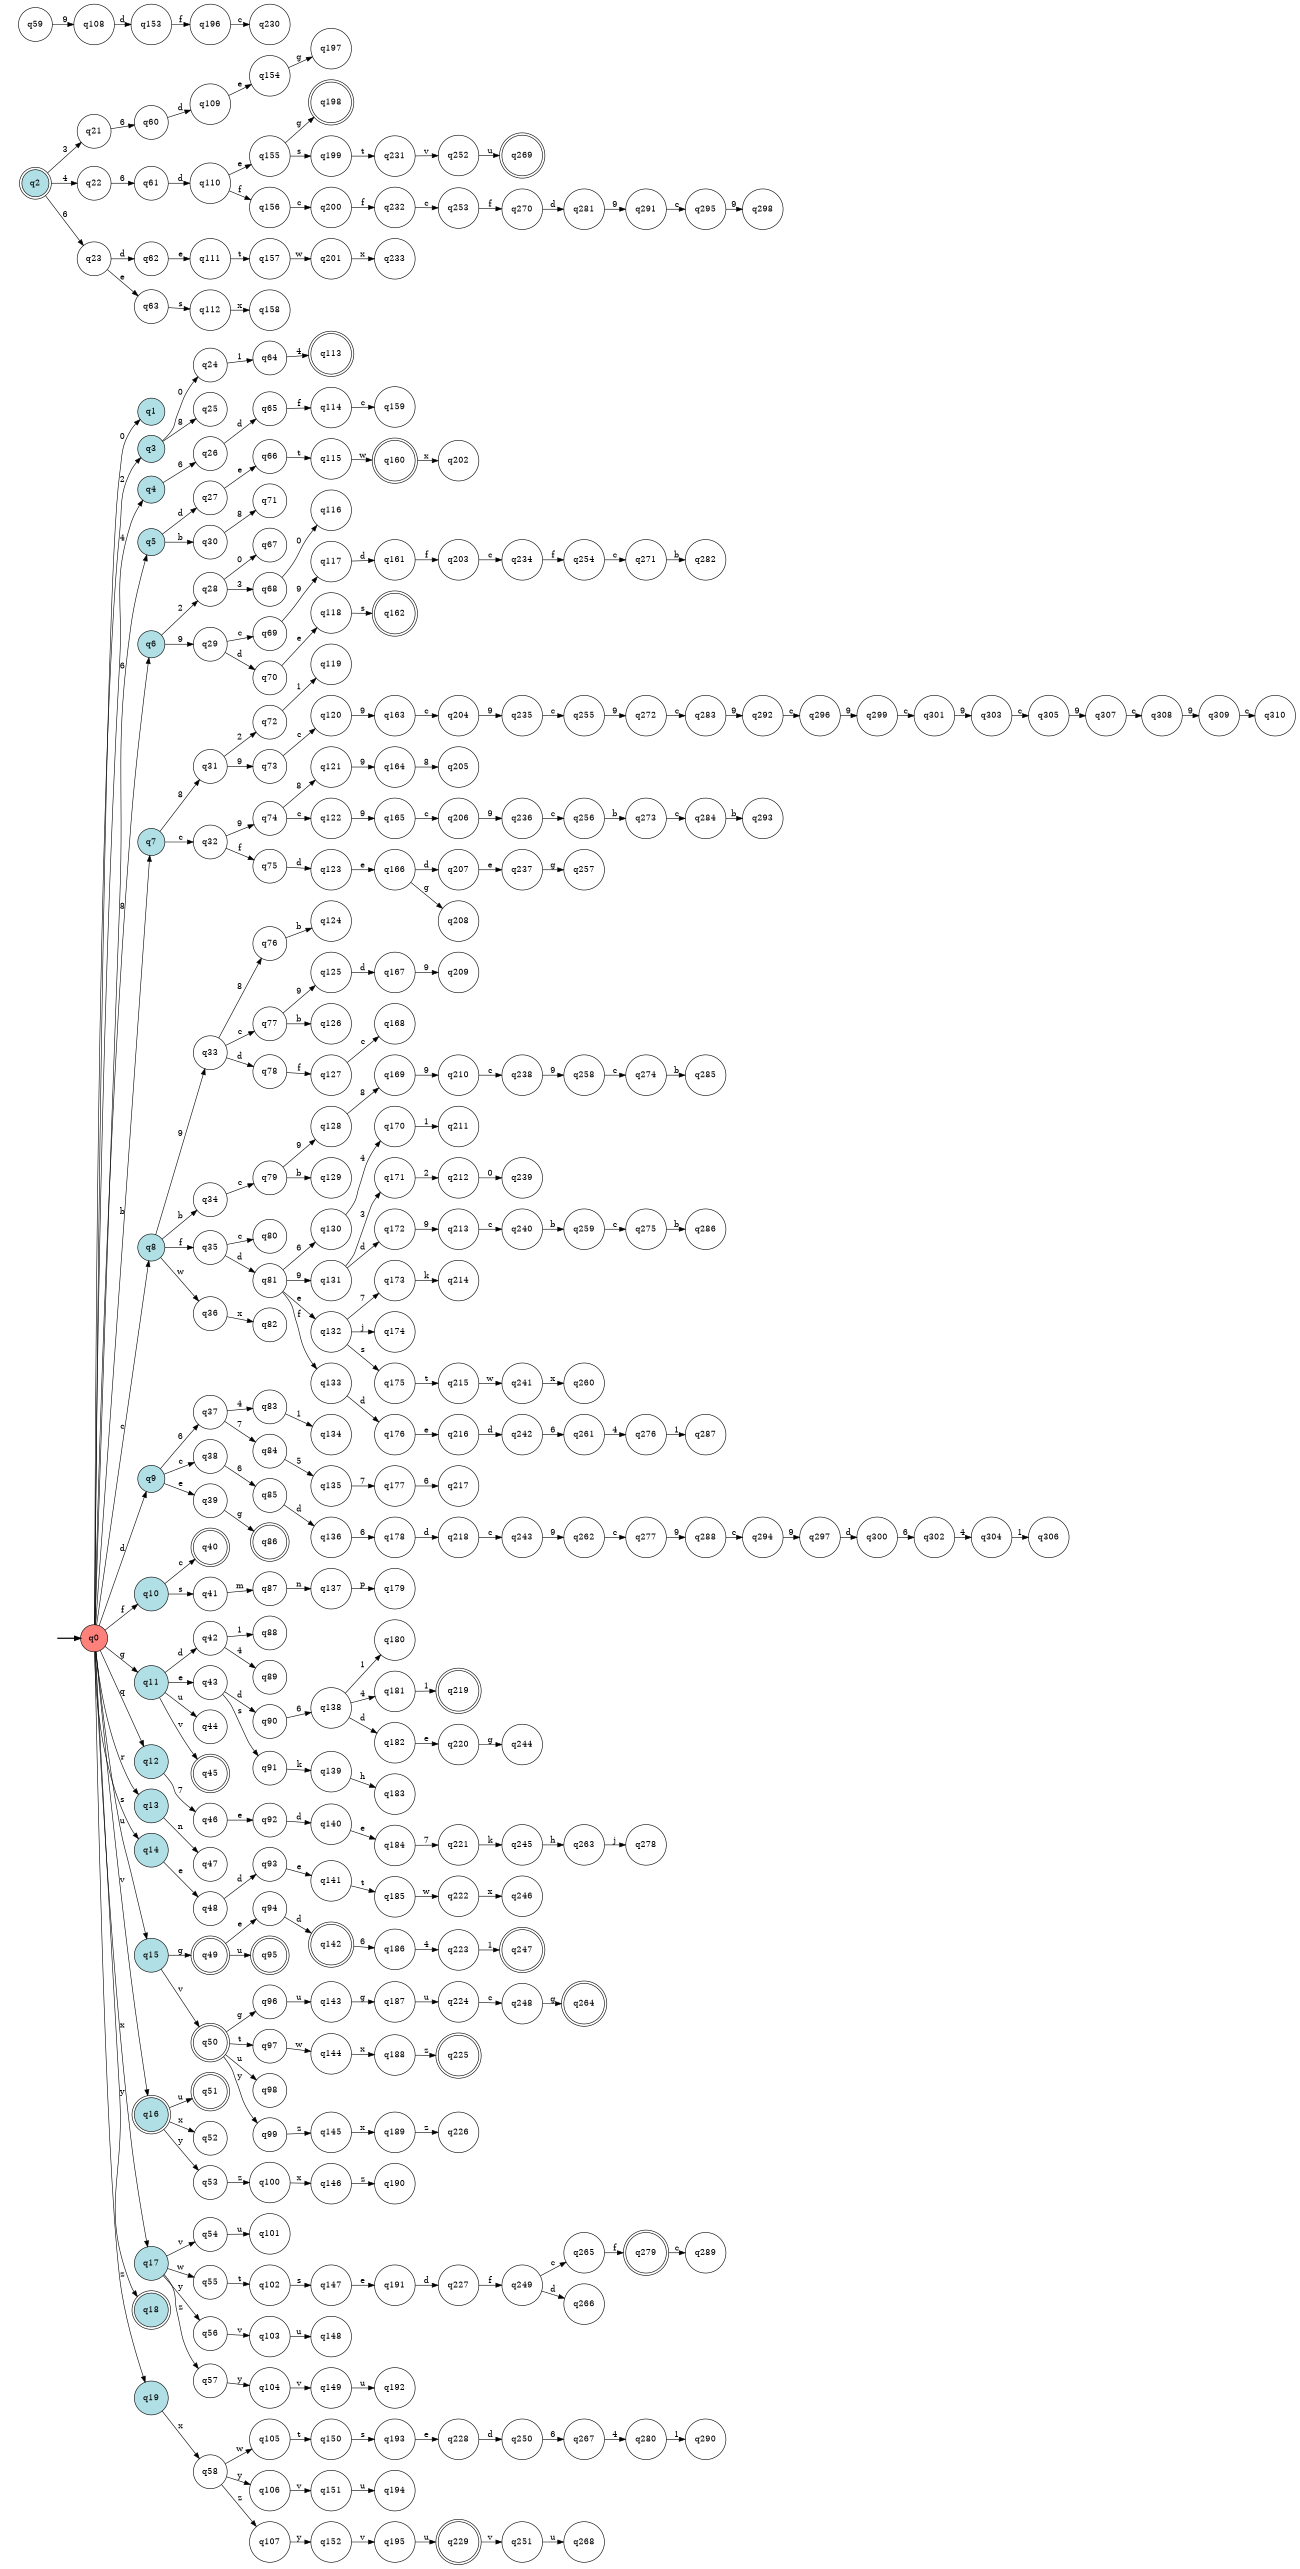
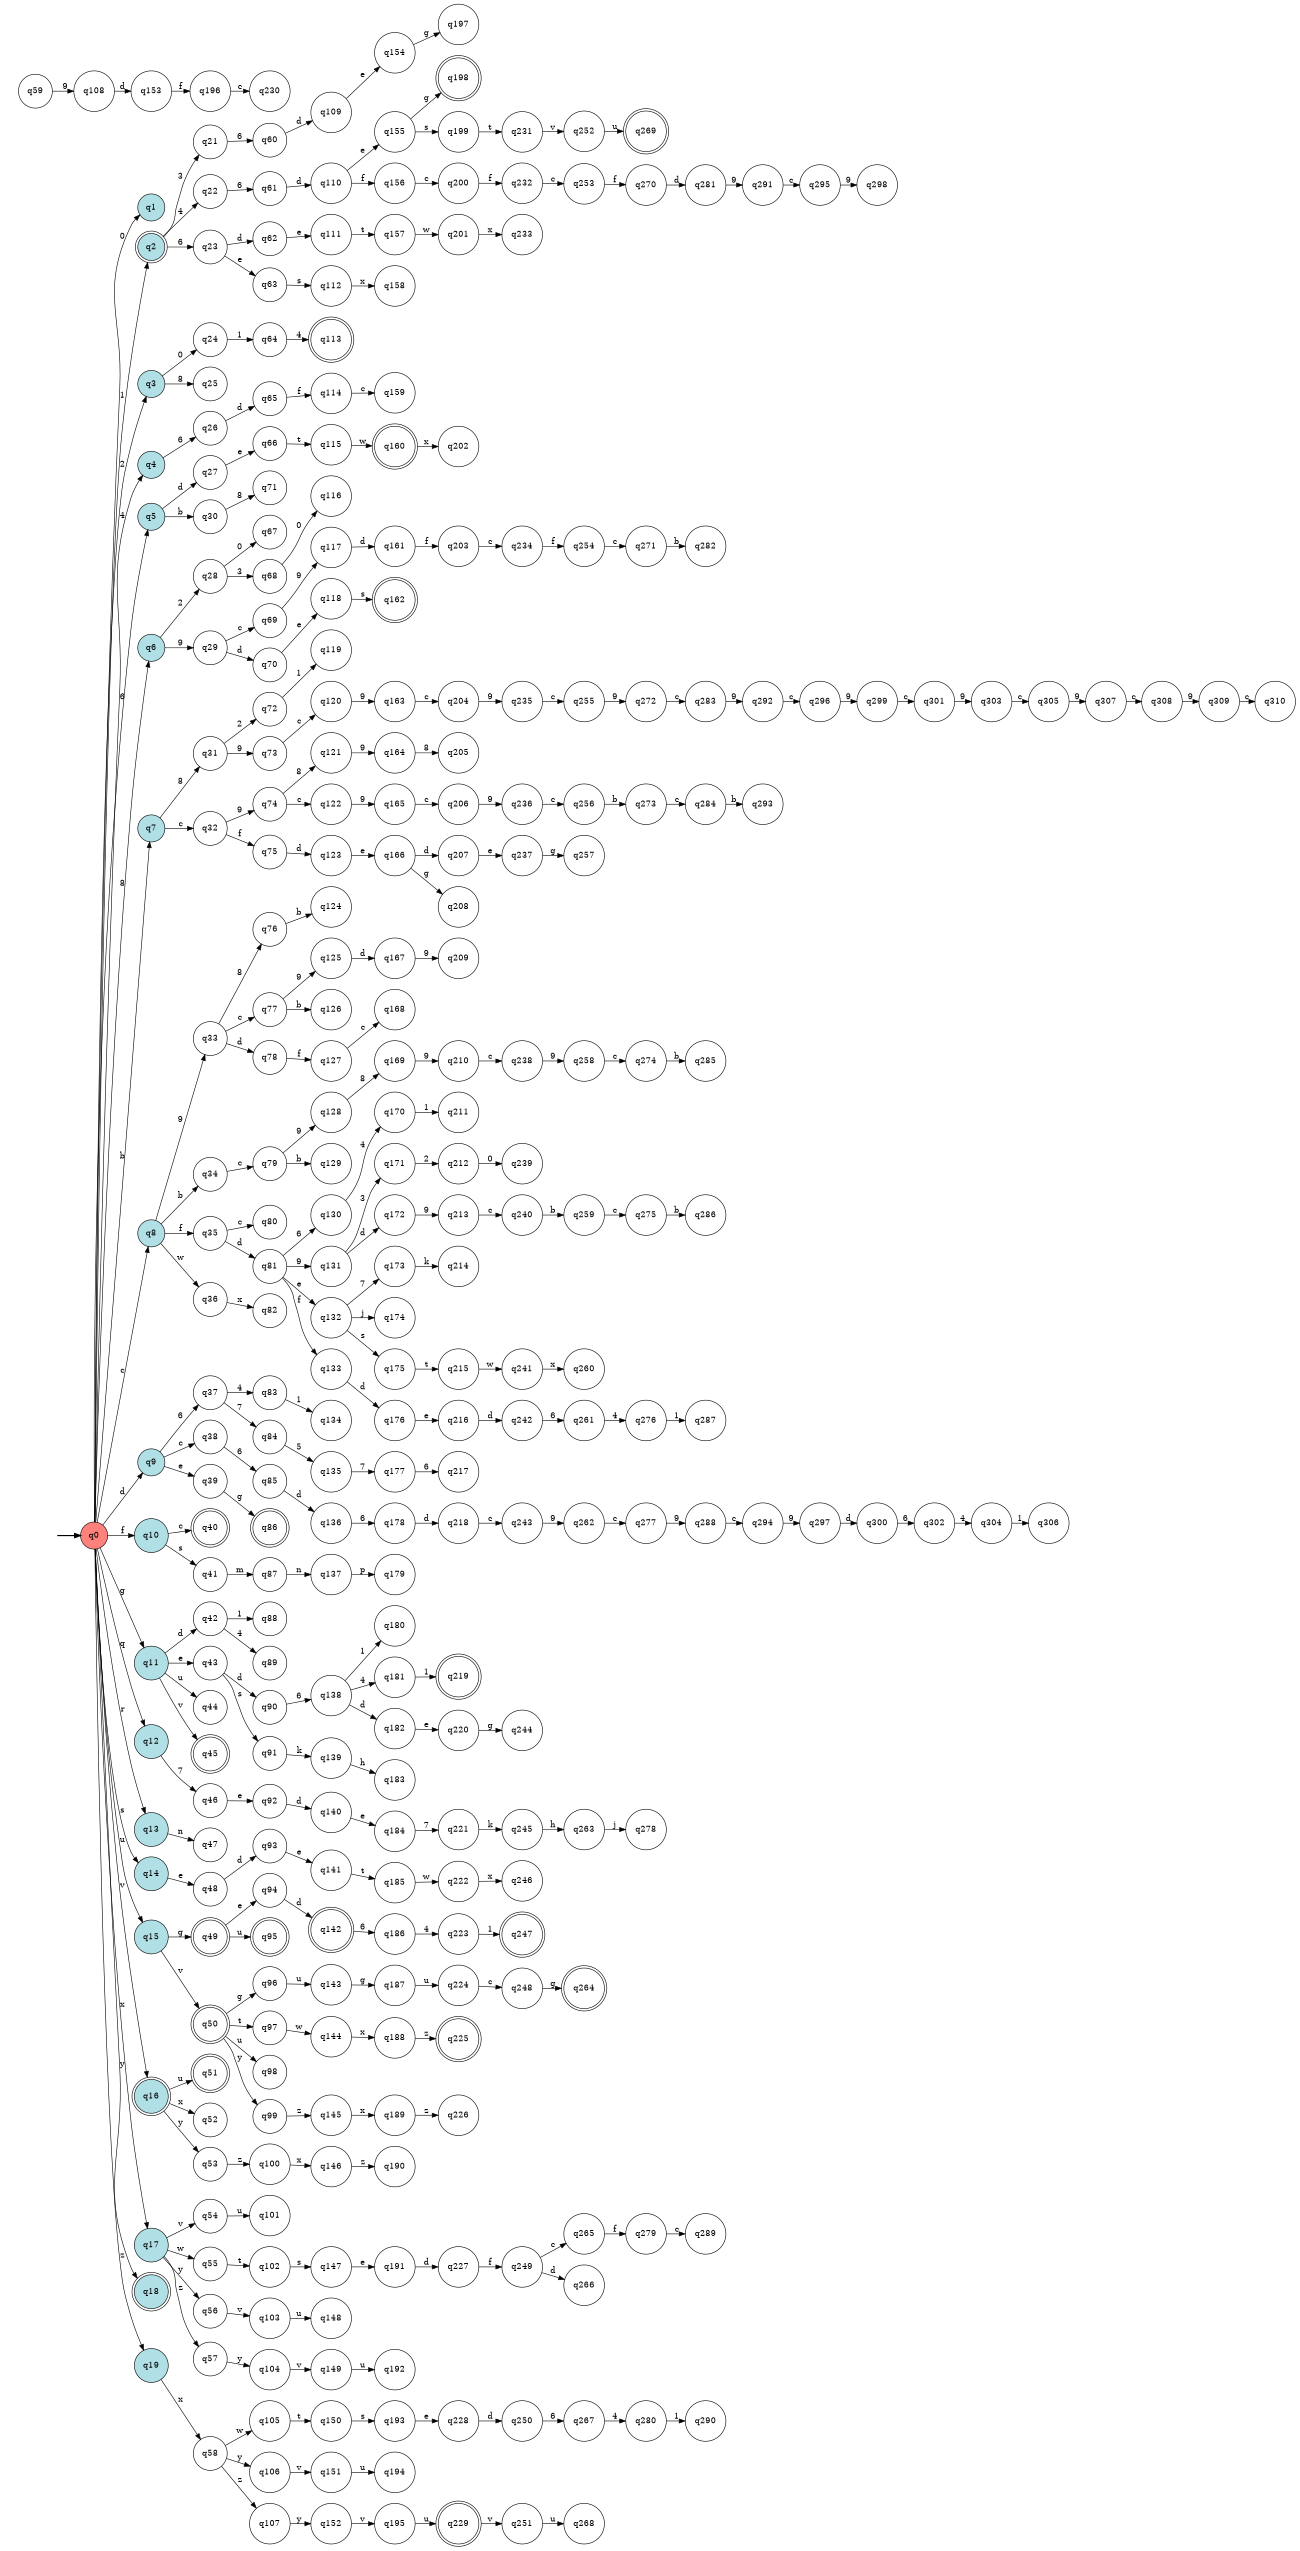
edge "q0" -> "q2": added, label "1"
node "q279": shape doublecircle -> circle
